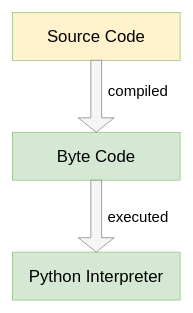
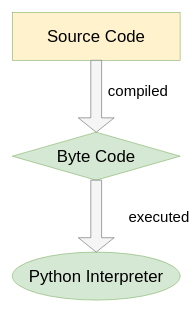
node "Byte Code": shape rectangle -> diamond
node "executed": moved (138, 216) -> (159, 216)
node "Python Interpreter": shape rectangle -> ellipse
